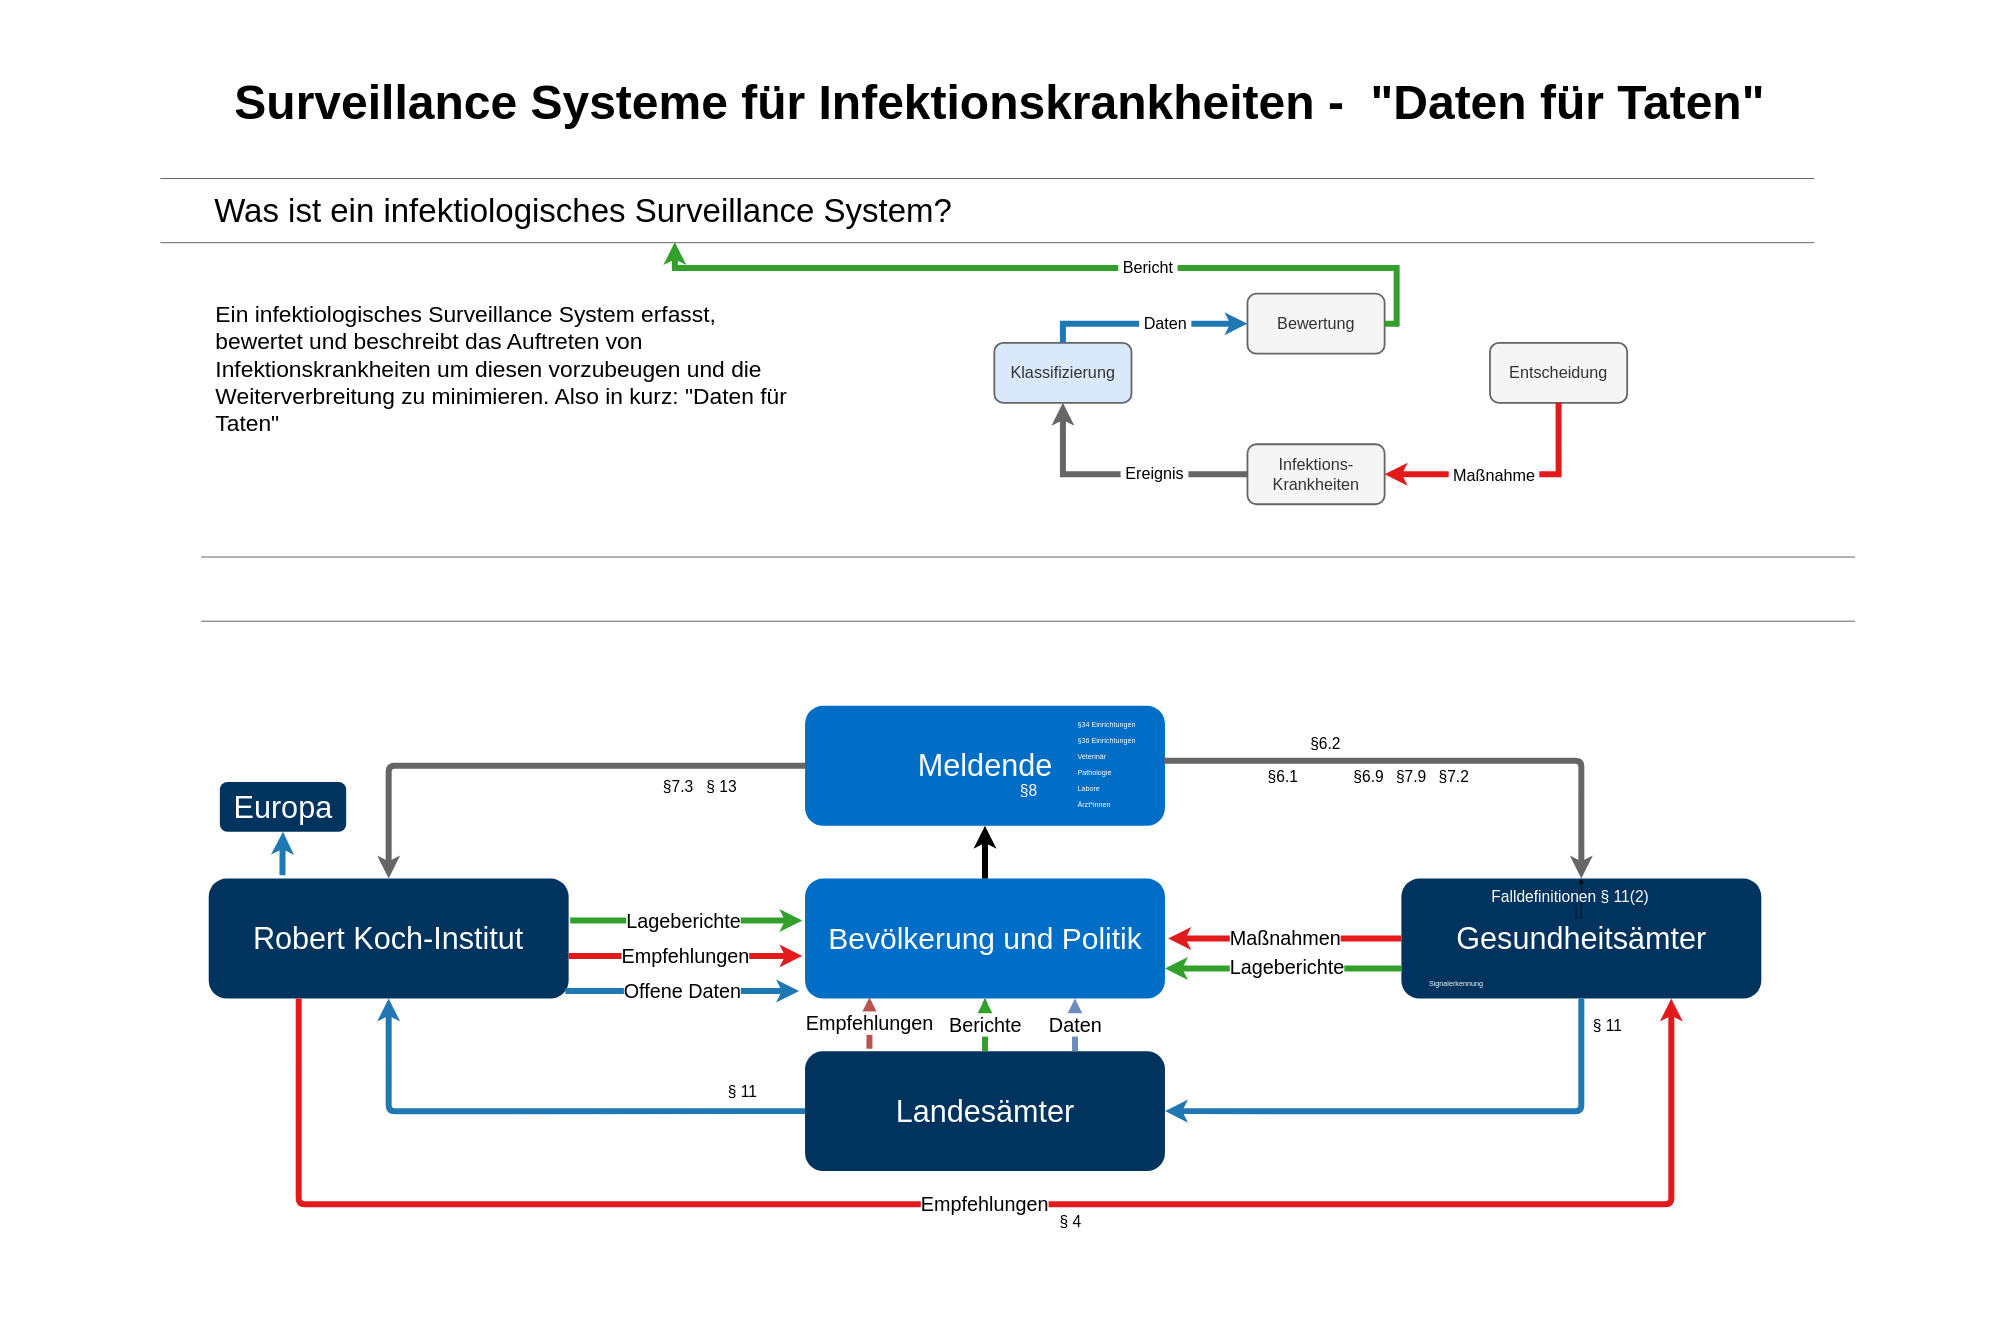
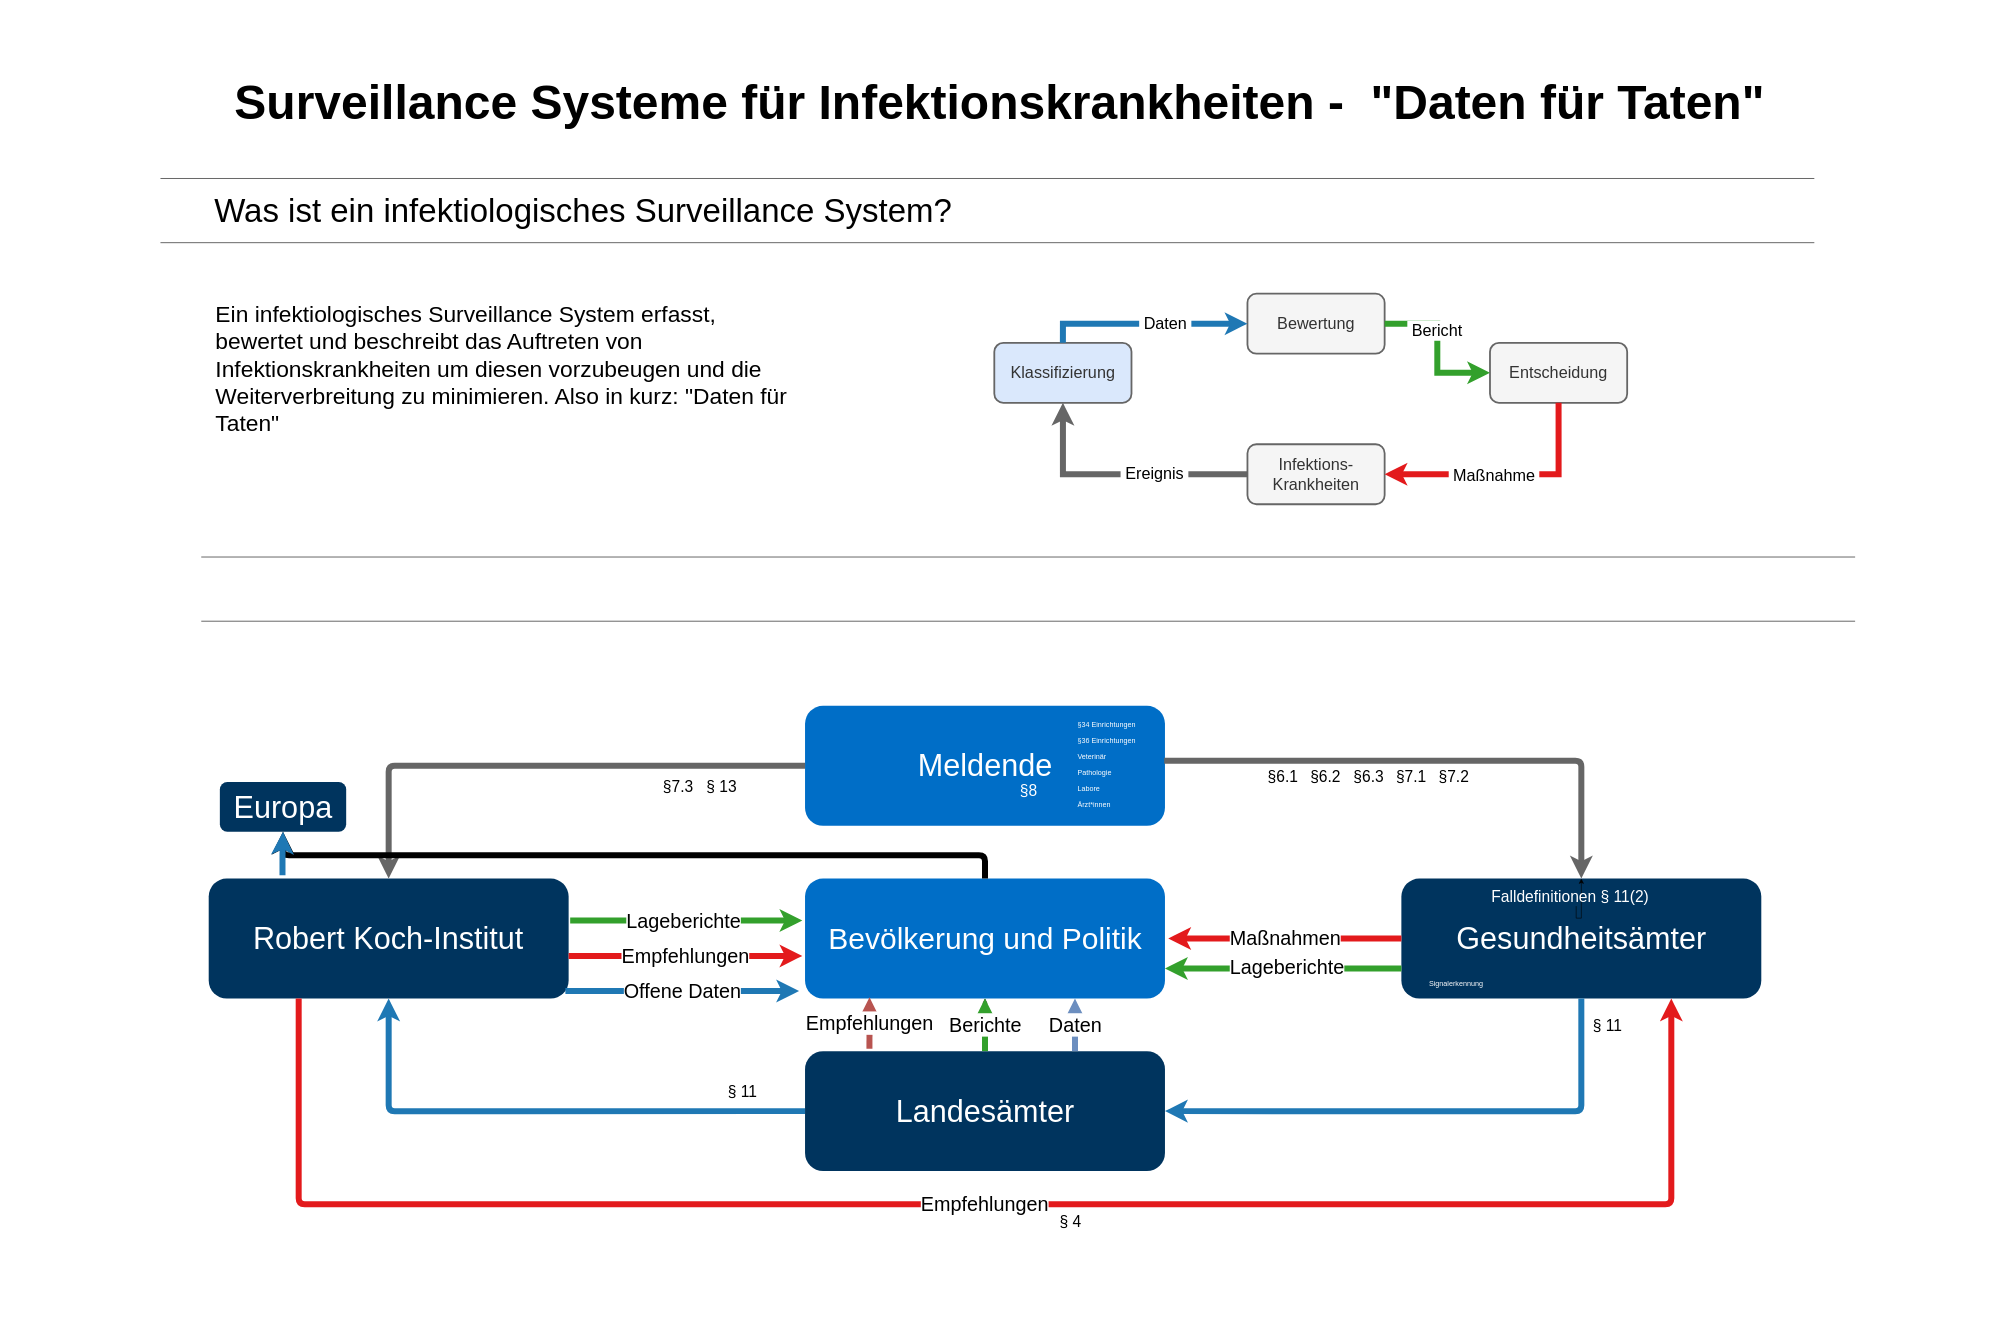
edge "Bewertung" -> "Was ist ein infektiologisches Surveillance System?": now "Bewertung" -> "Entscheidung"
node "§6.2": moved (1322, 744) -> (1322, 777)
node "§6.9": label "§6.9" -> "§6.3"
node "§7.9": label "§7.9" -> "§7.1"
edge "Bevölkerung und Politik" -> "Meldende": now "Bevölkerung und Politik" -> "Europa"
